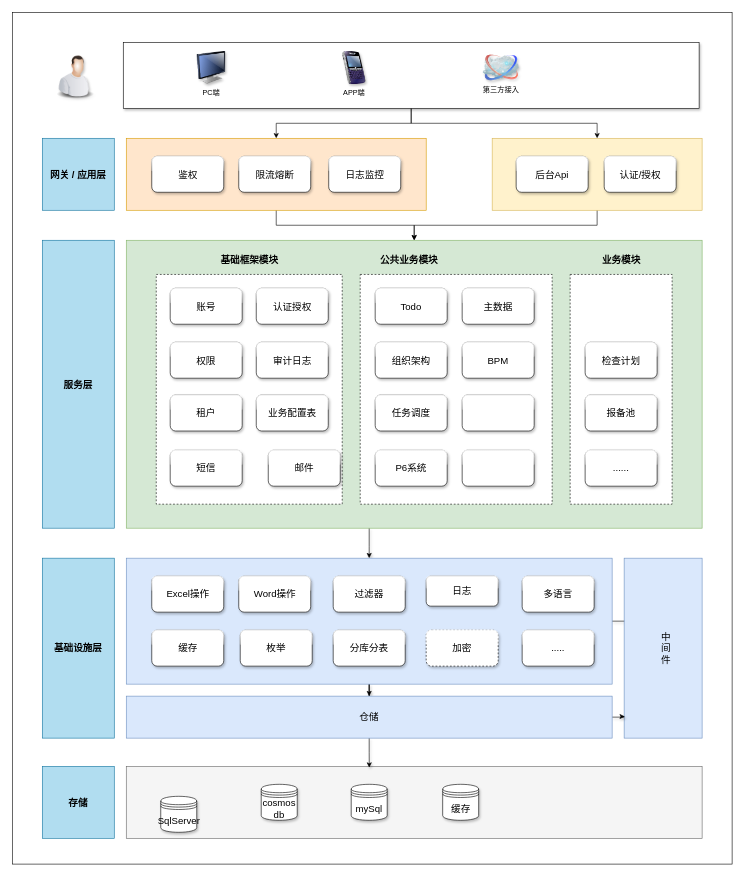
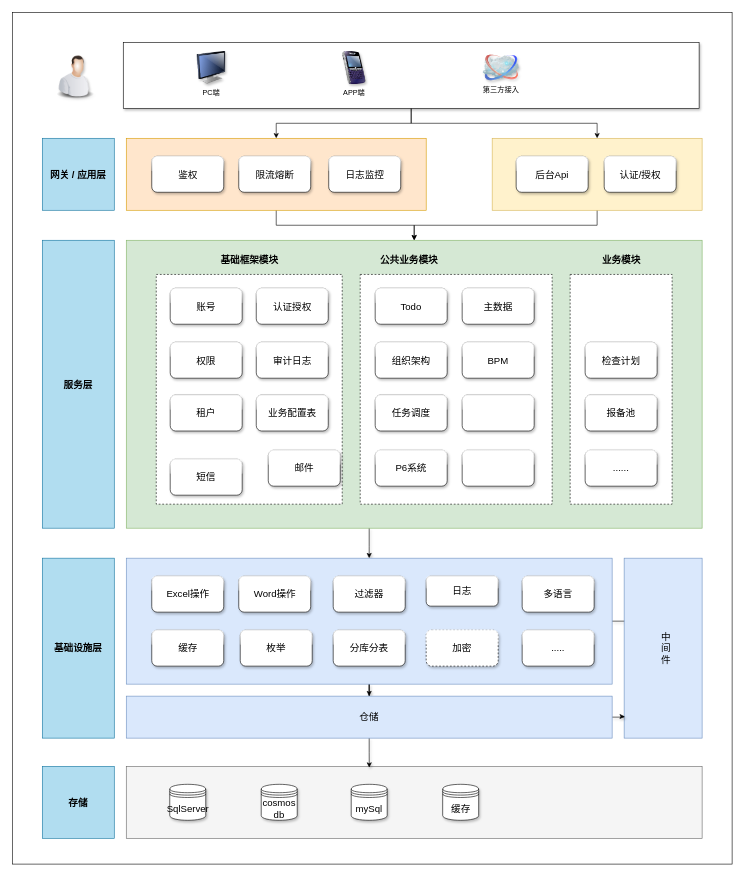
node "短信": moved (206, 468) -> (206, 477)
node "SqlServer": moved (179, 815) -> (188, 803)
